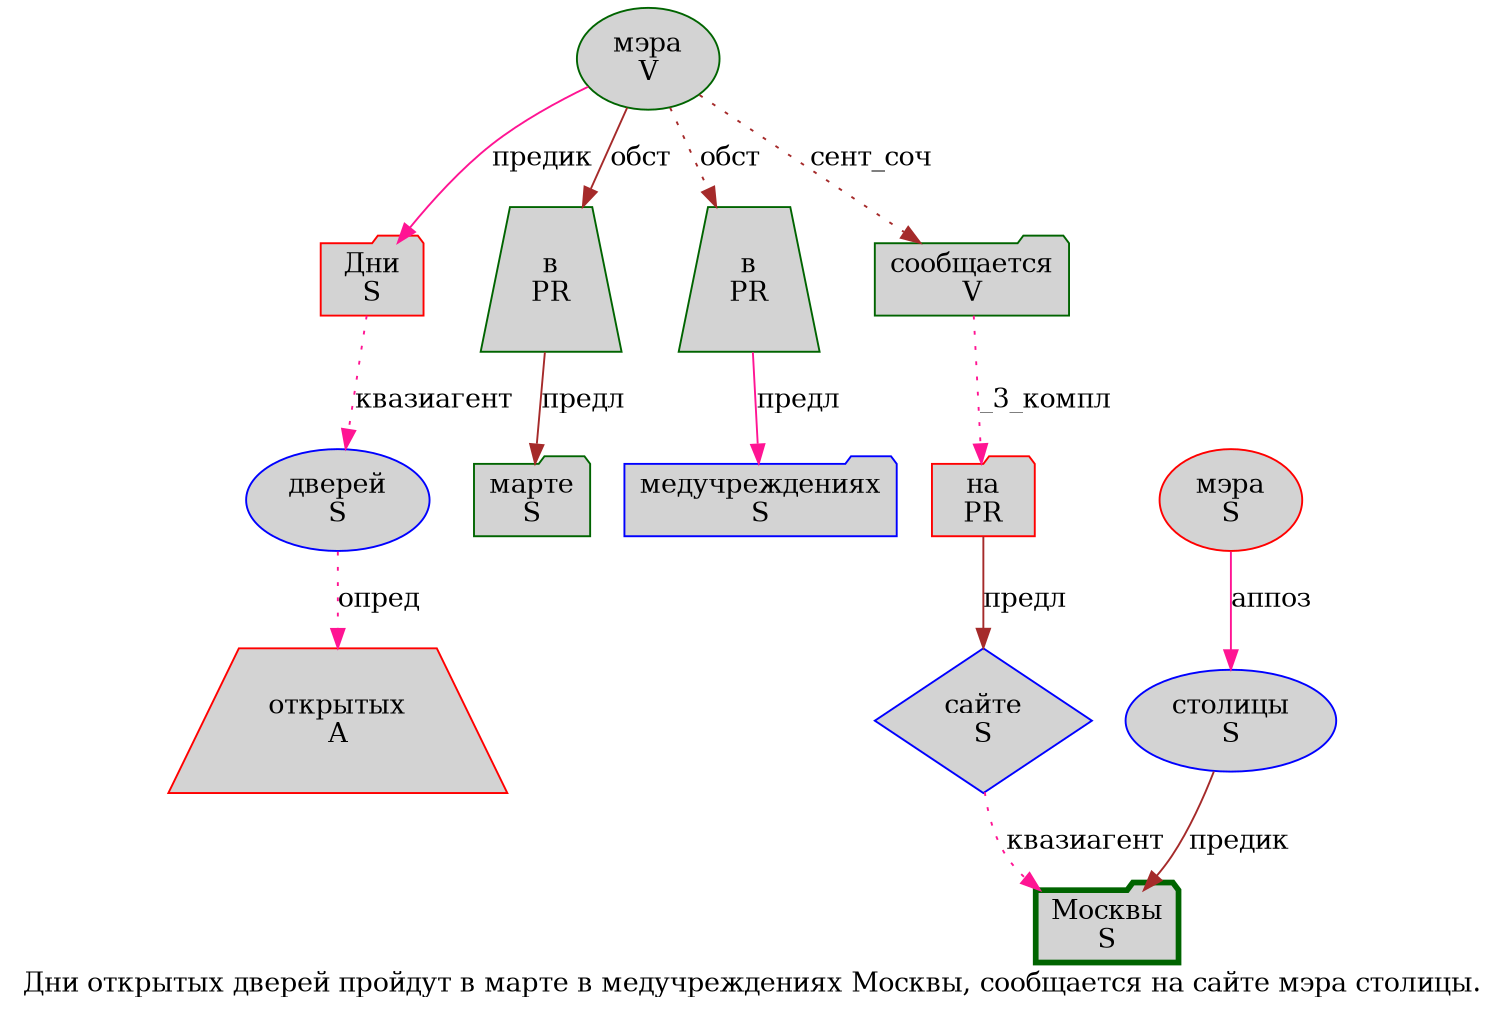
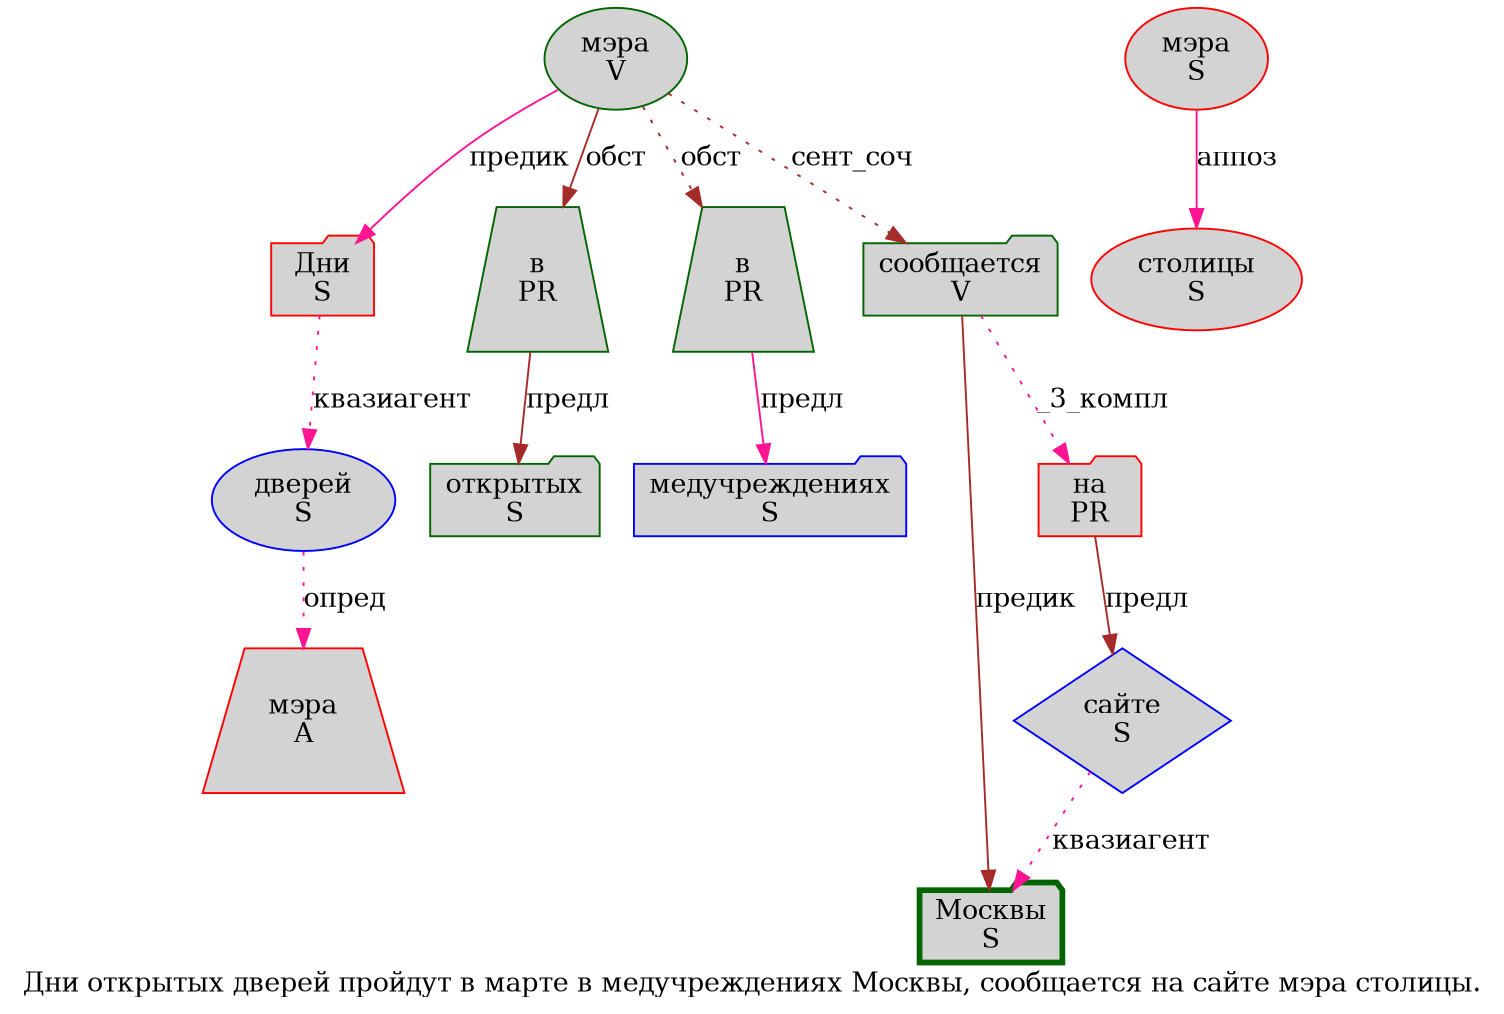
node "марте S": label "марте S" -> "открытых S"
node "открытых A": label "открытых A" -> "мэра A"
node "столицы S": color blue -> red
edge "столицы S" -> "Москвы S": now "сообщается V" -> "Москвы S"
